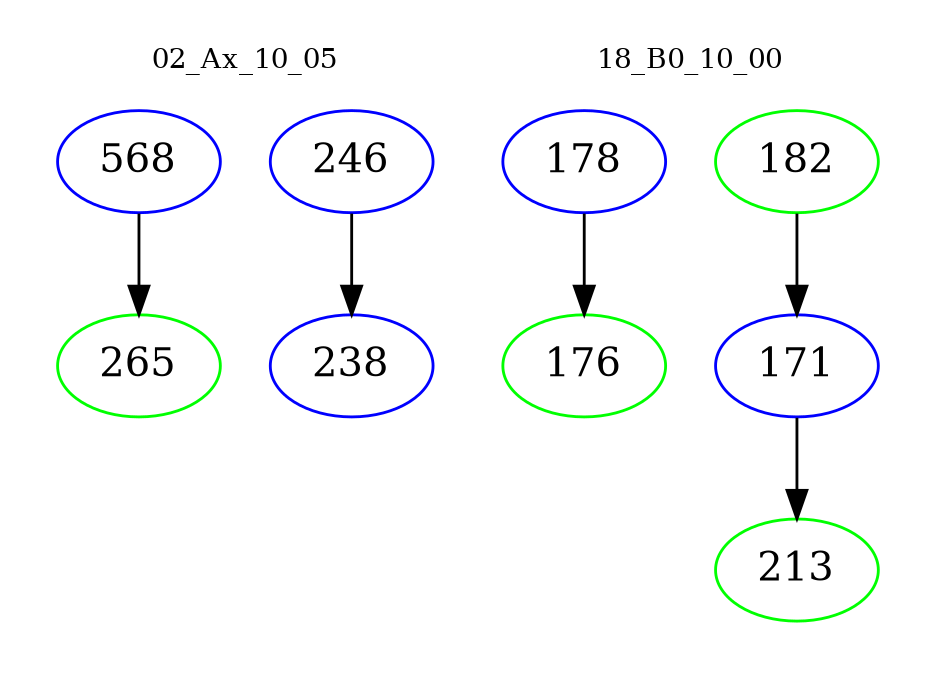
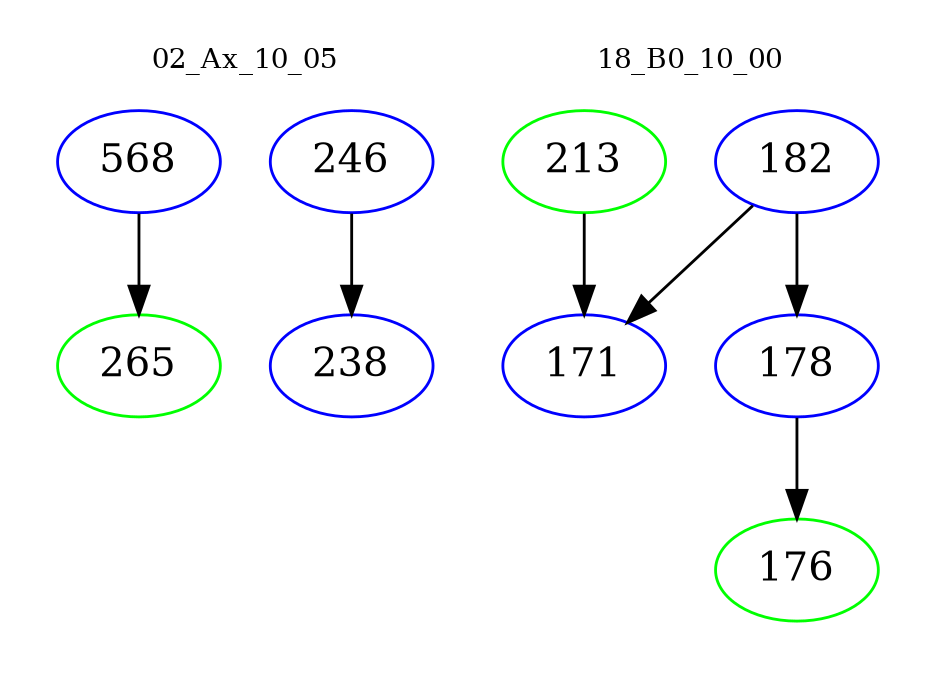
node "182": color green -> blue
edge "182" -> "178": added
edge "171" -> "213": reversed
